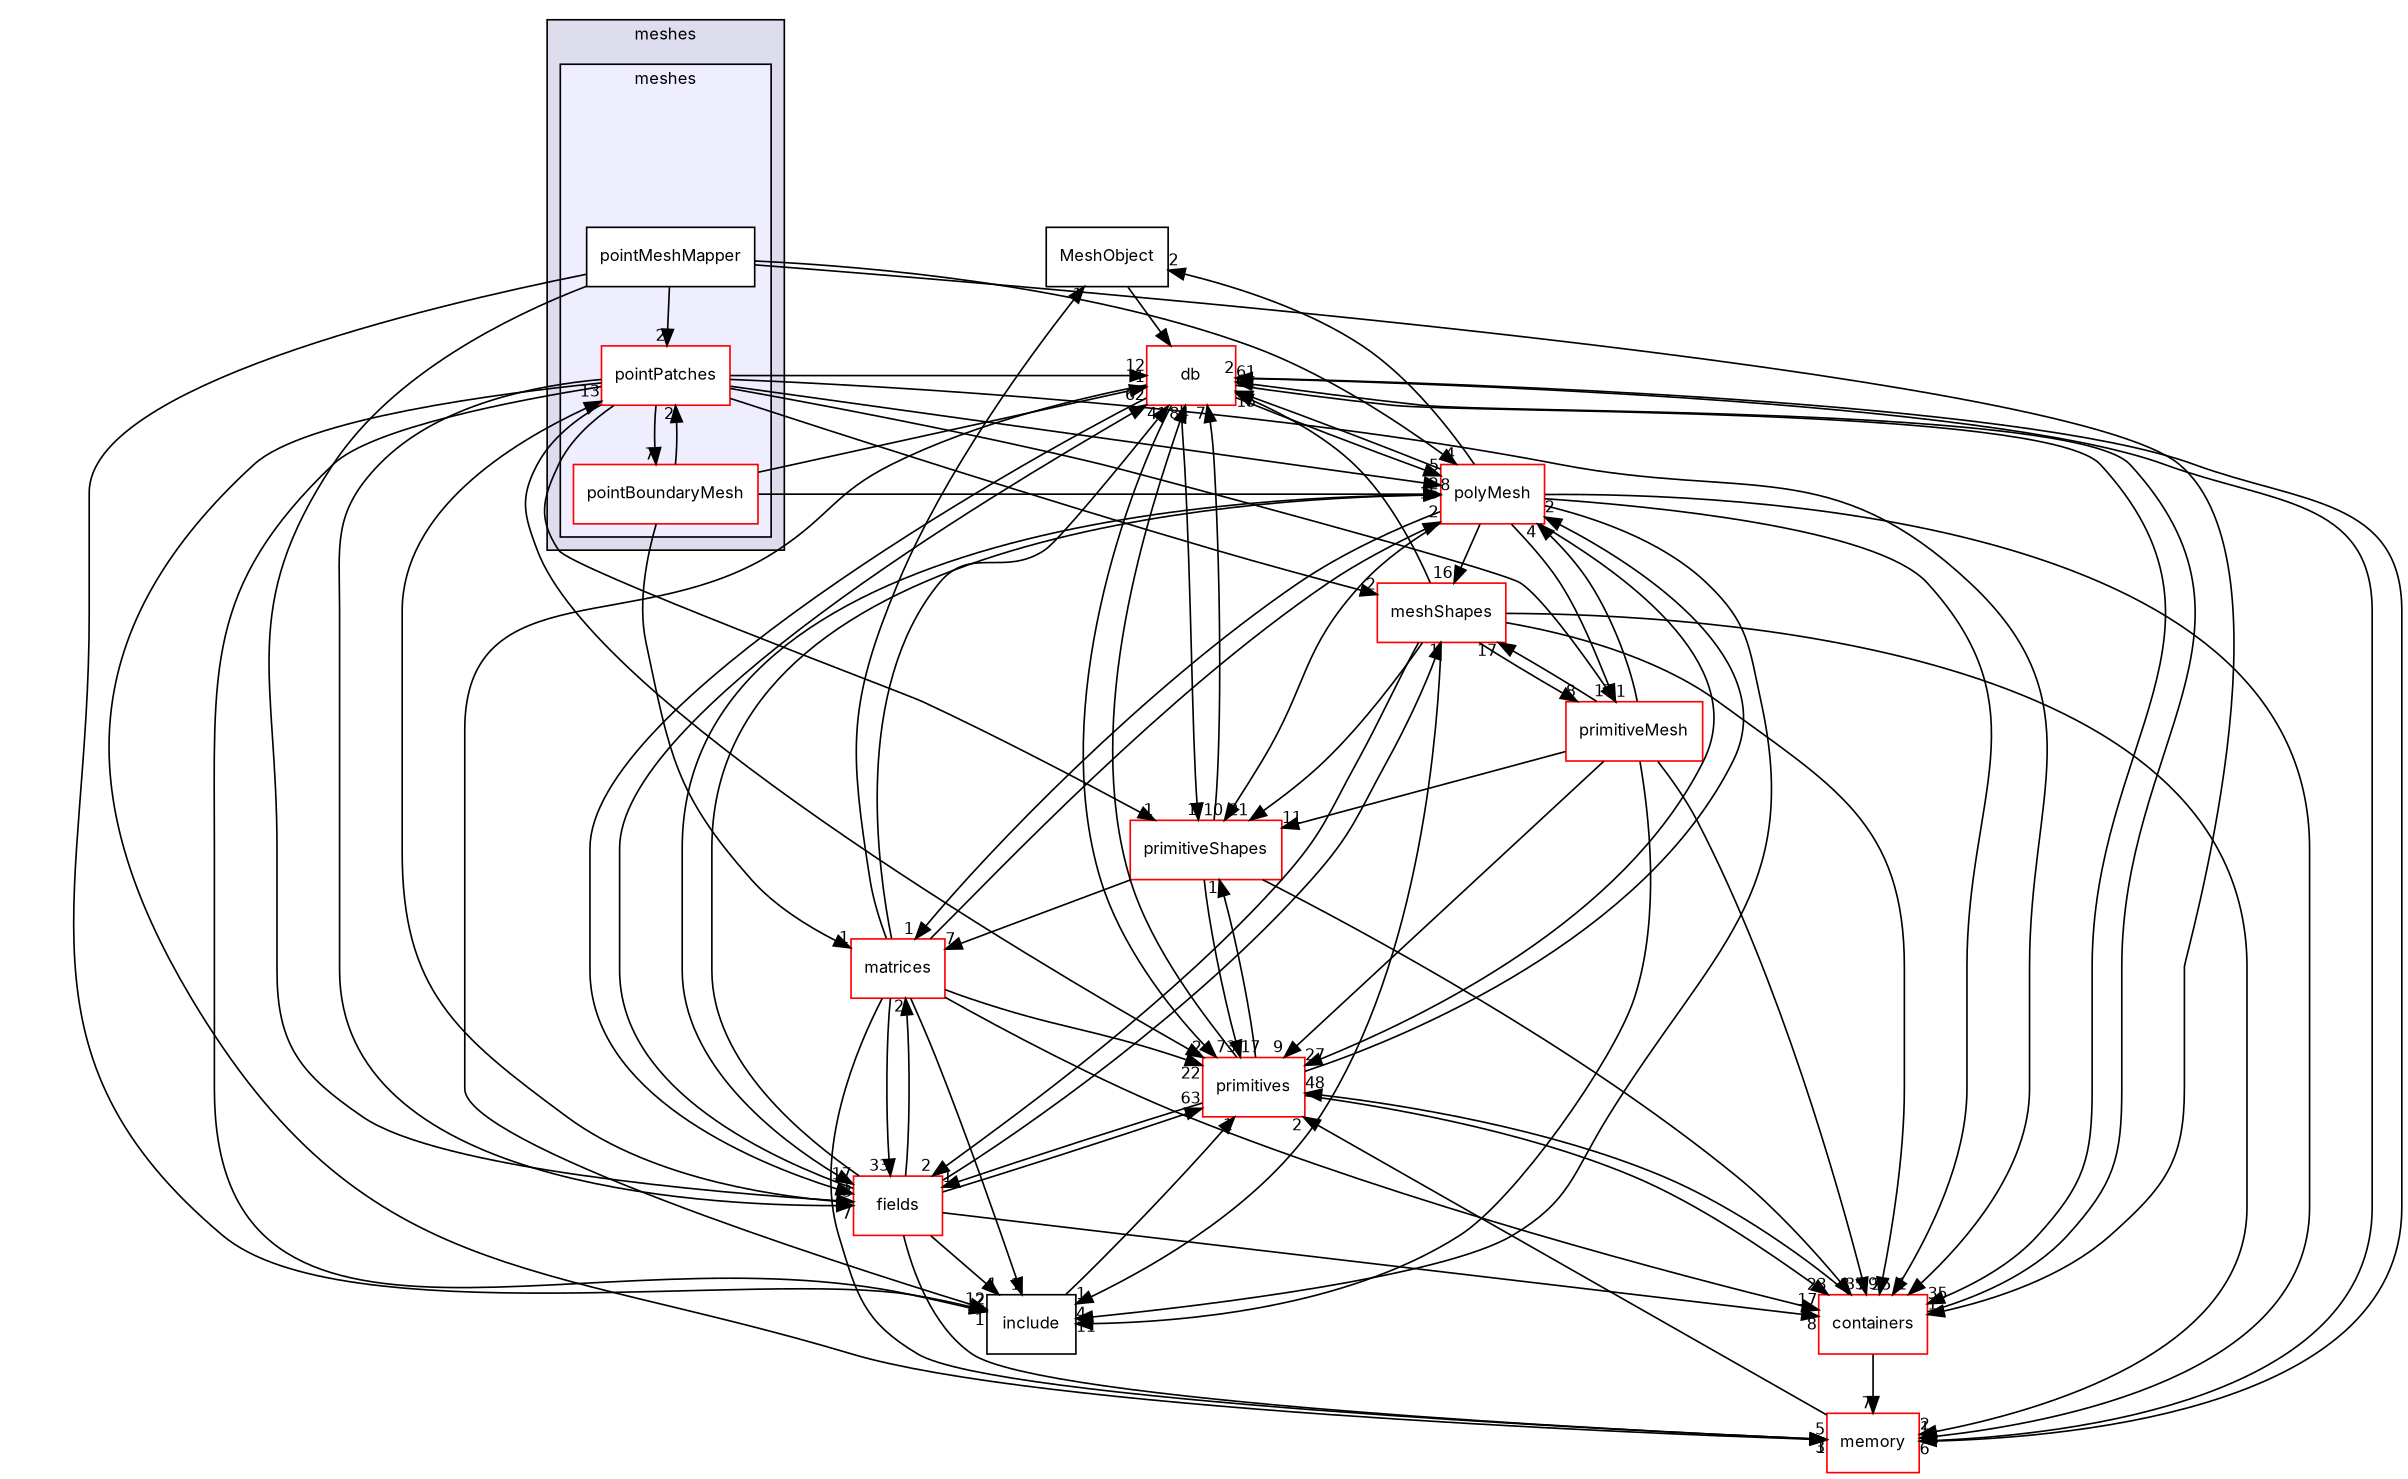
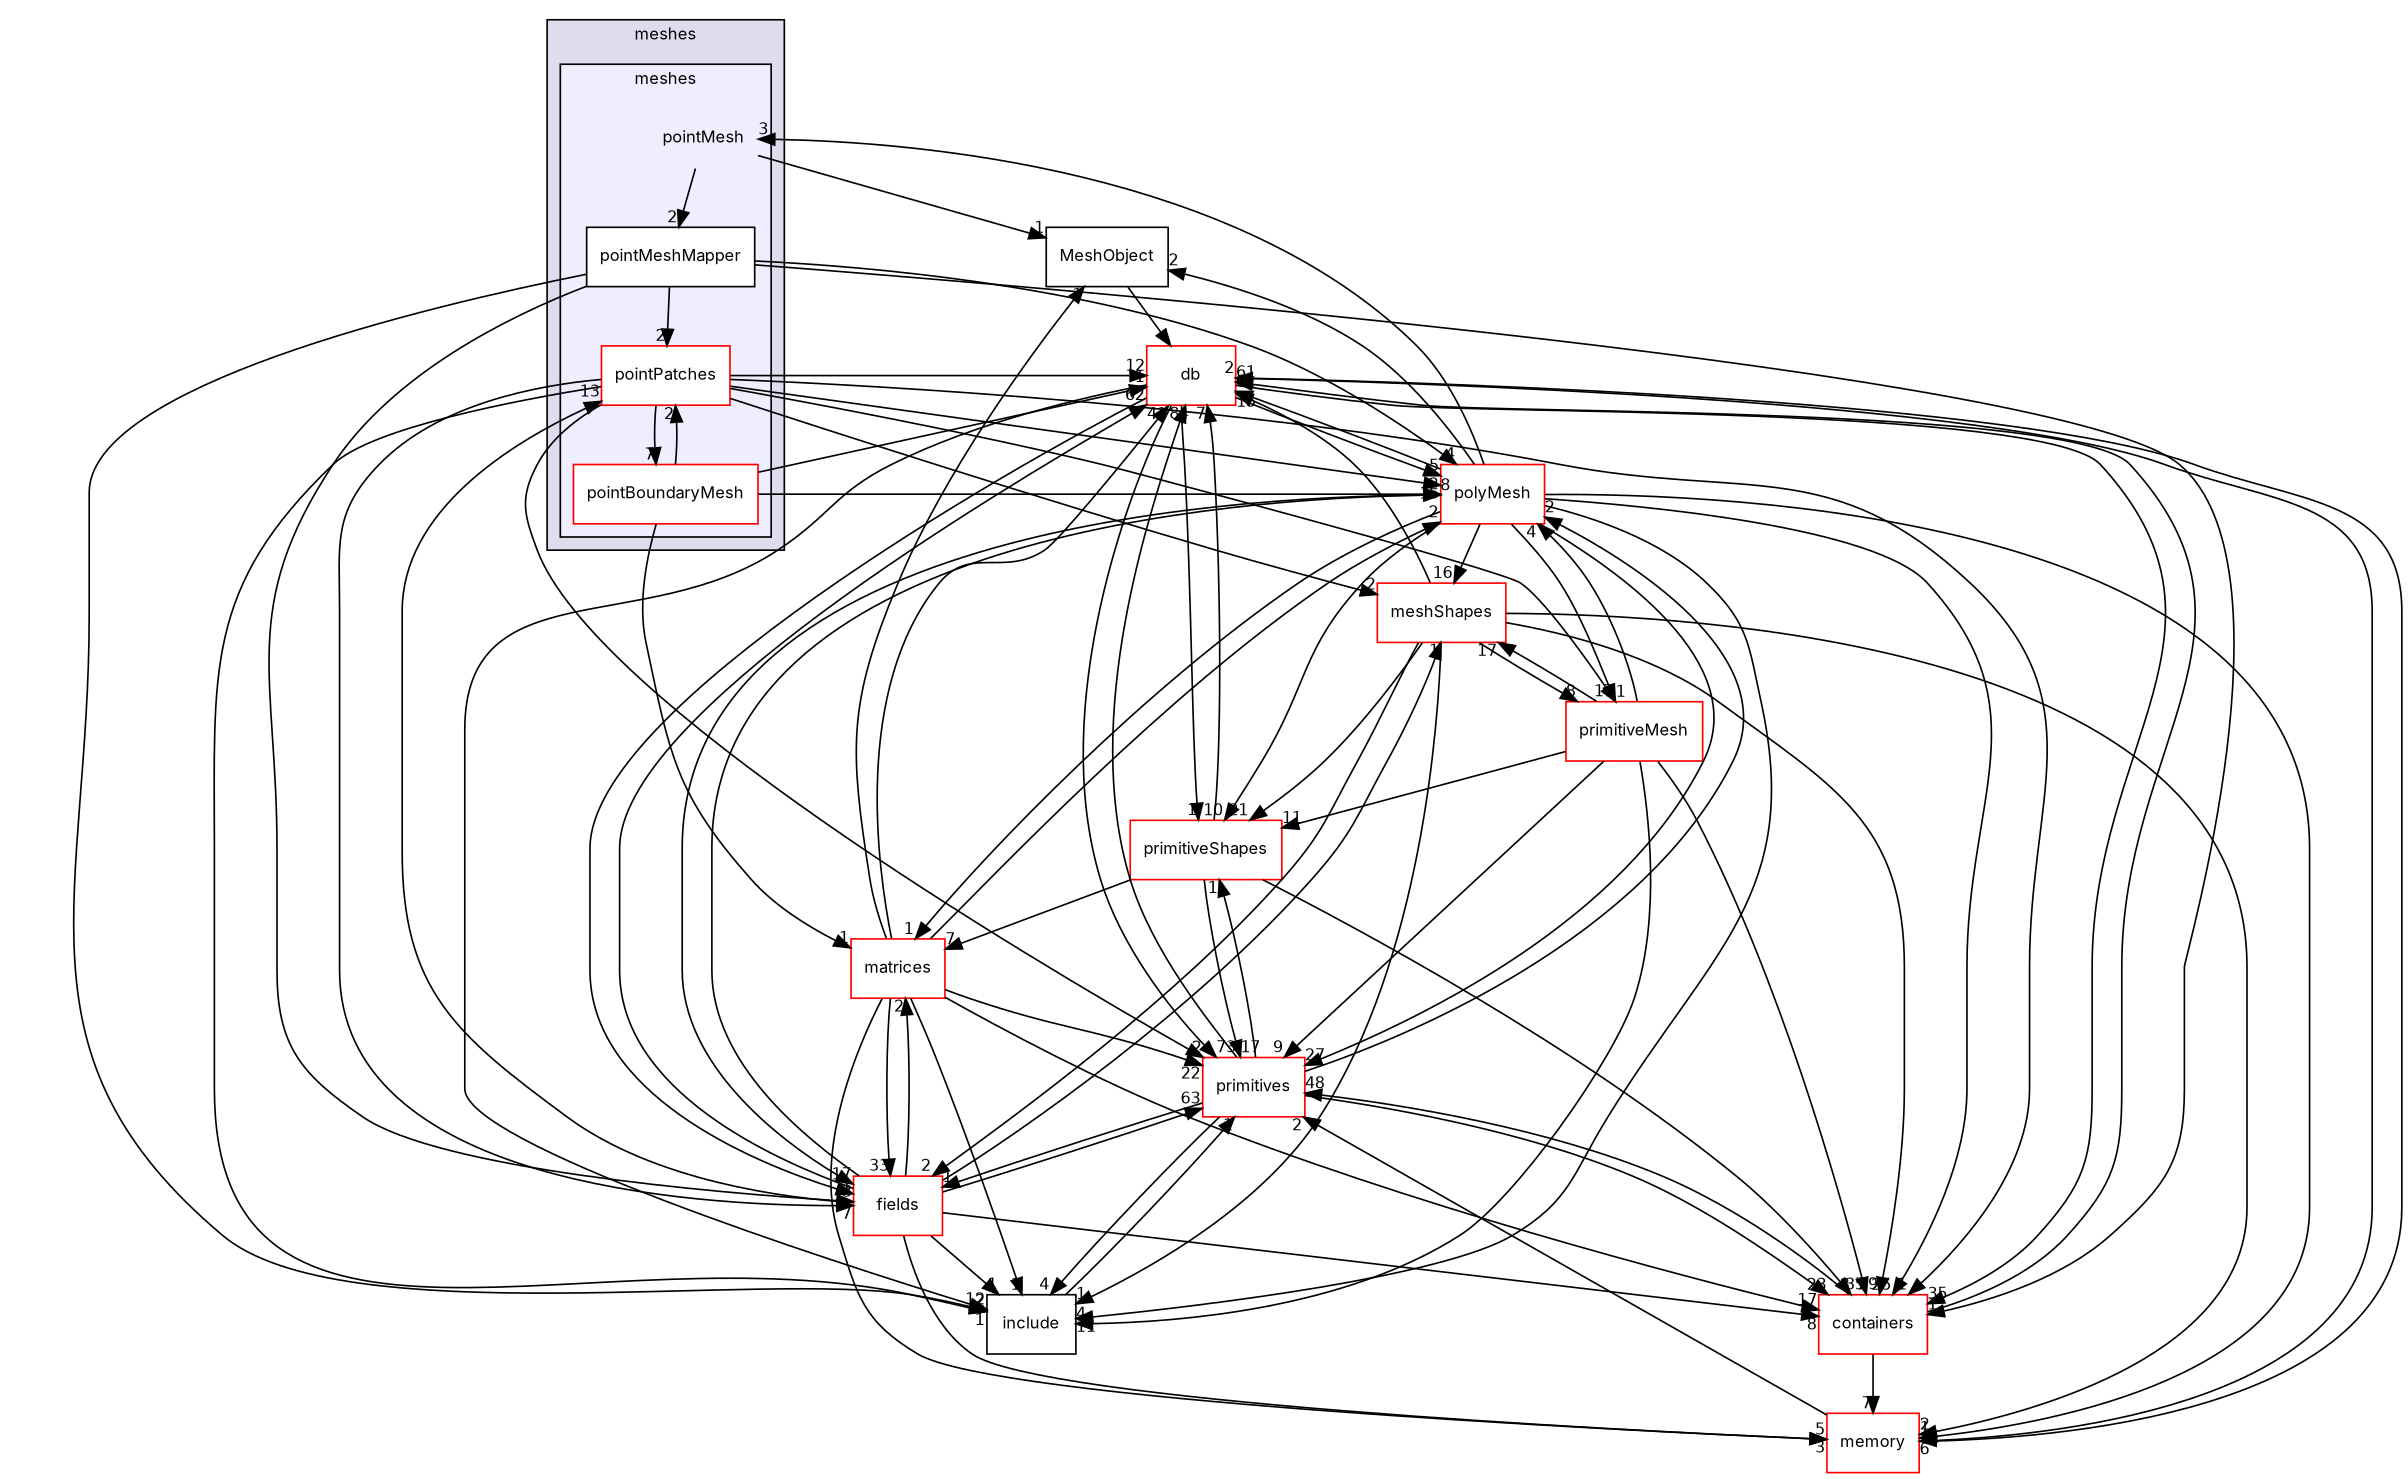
node "pointMesh": added
edge "pointPatches" -> "primitiveShapes": removed
edge "primitives" -> "include": added
edge "pointPatches" -> "memory": removed
